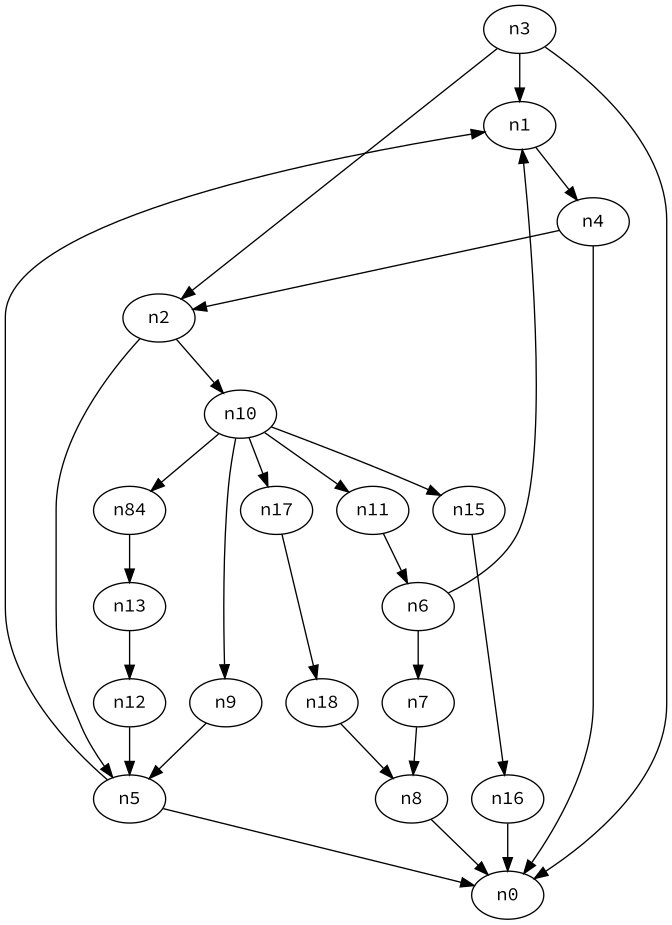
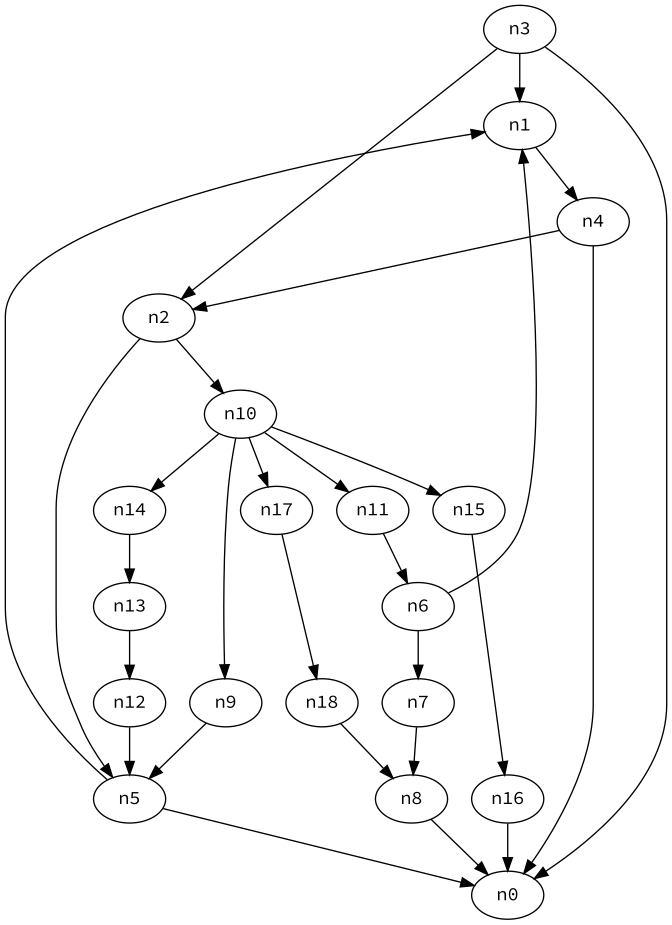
node "n84": label "n84" -> "n14"
